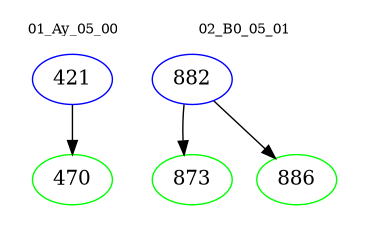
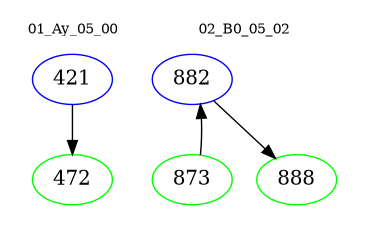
cluster "02_B0_05_01": label "02_B0_05_01" -> "02_B0_05_02"
edge "882" -> "873": reversed
node "470": label "470" -> "472"
node "886": label "886" -> "888"
